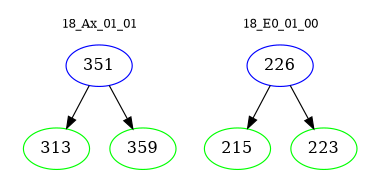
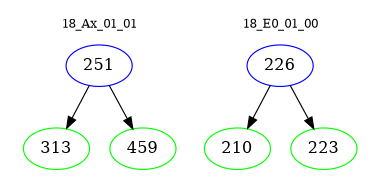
node "351": label "351" -> "251"
node "359": label "359" -> "459"
node "215": label "215" -> "210"
